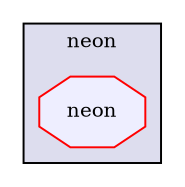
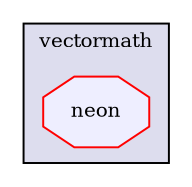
cluster "neon": label "neon" -> "vectormath"
